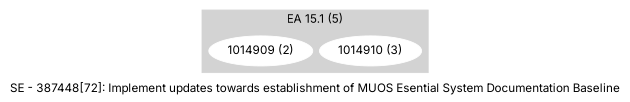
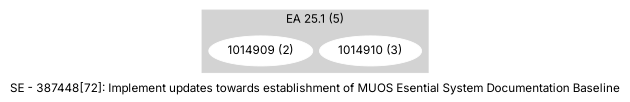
cluster "EA 15.1 (5)": label "EA 15.1 (5)" -> "EA 25.1 (5)"
